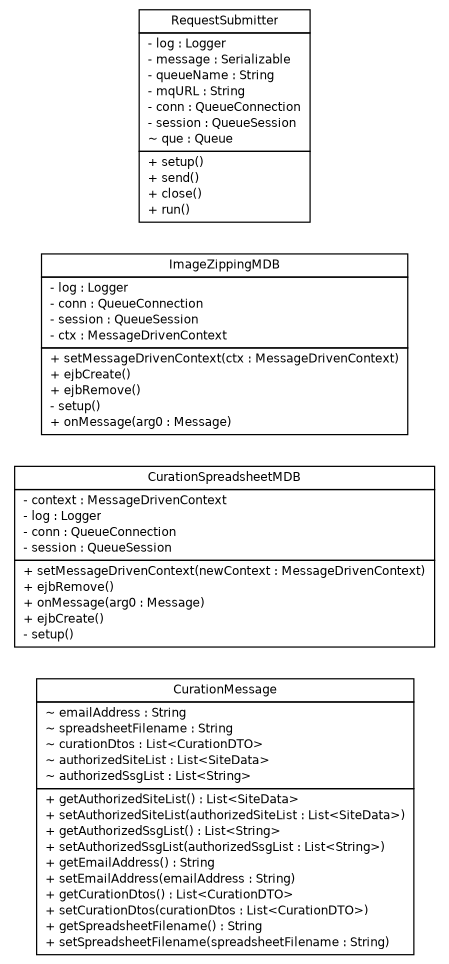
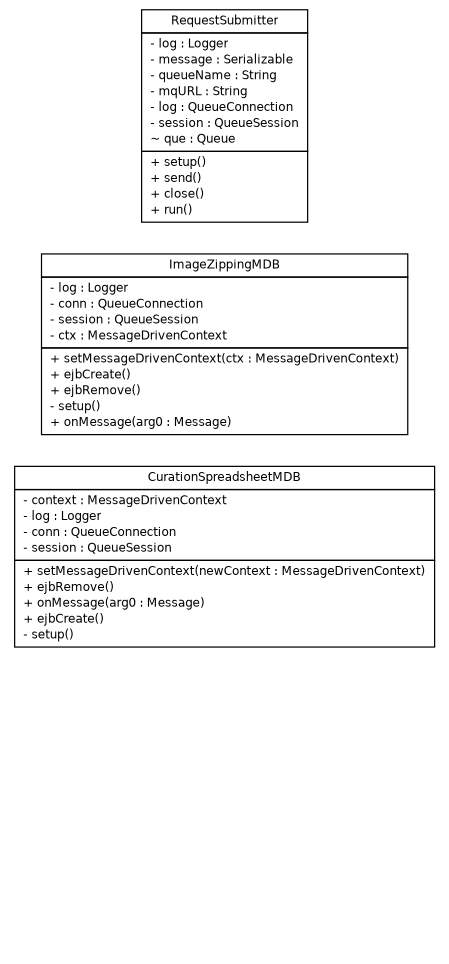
node "RequestSubmitter": text "- conn : QueueConnection" -> "- log : QueueConnection"
node "CurationMessage": removed
